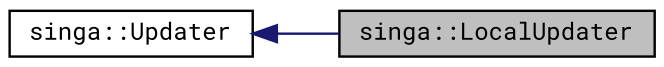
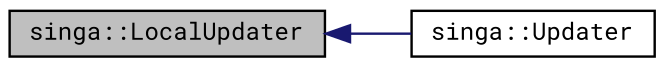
edge "singa::LocalUpdater" -> "singa::Updater": reversed
